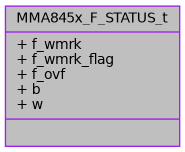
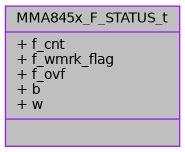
node "MMA845x_F_STATUS_t": text "+ f_wmrk" -> "+ f_cnt"
